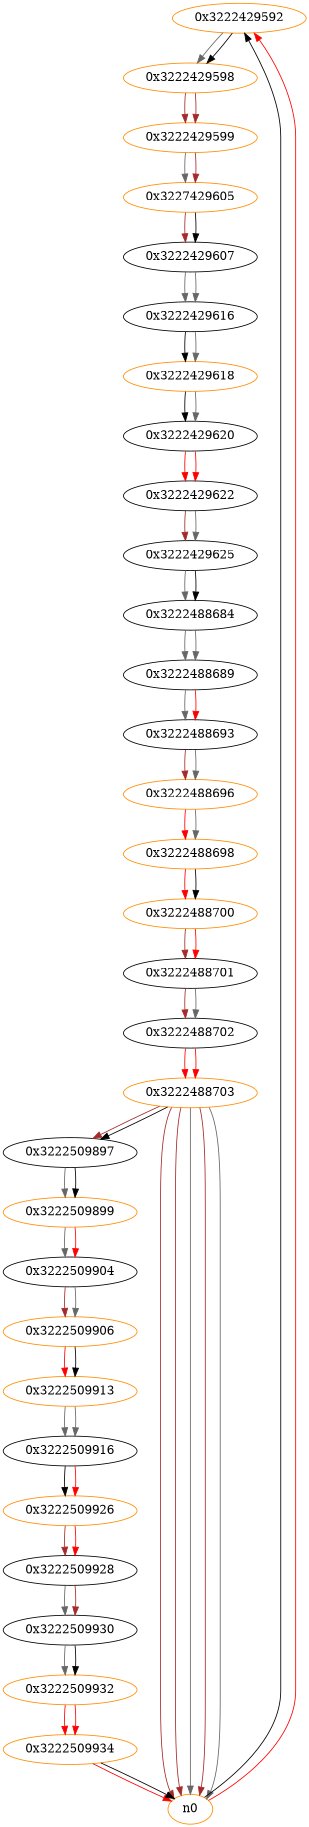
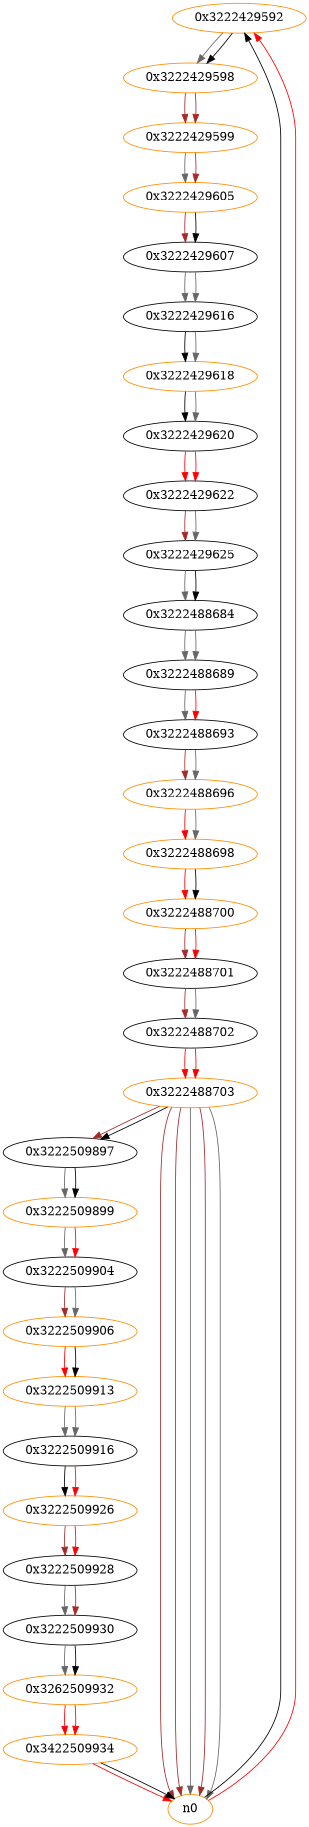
node "0x3227429605": label "0x3227429605" -> "0x3222429605"
node "0x3222509932": label "0x3222509932" -> "0x3262509932"
node "0x3222509934": label "0x3222509934" -> "0x3422509934"
